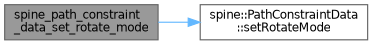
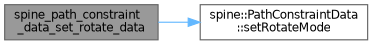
node "spine_path_constraint _data_set_rotate_mode": label "spine_path_constraint _data_set_rotate_mode" -> "spine_path_constraint _data_set_rotate_data"
